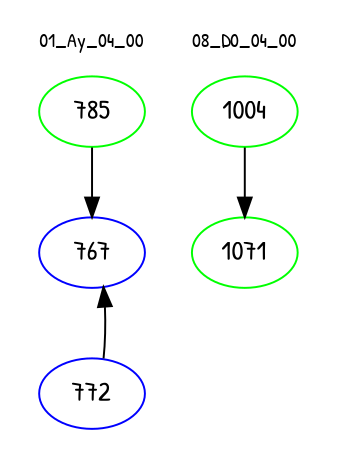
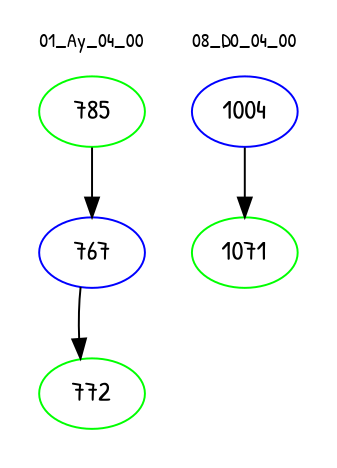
node "1004": color green -> blue
edge "772" -> "767": reversed
node "772": color blue -> green
